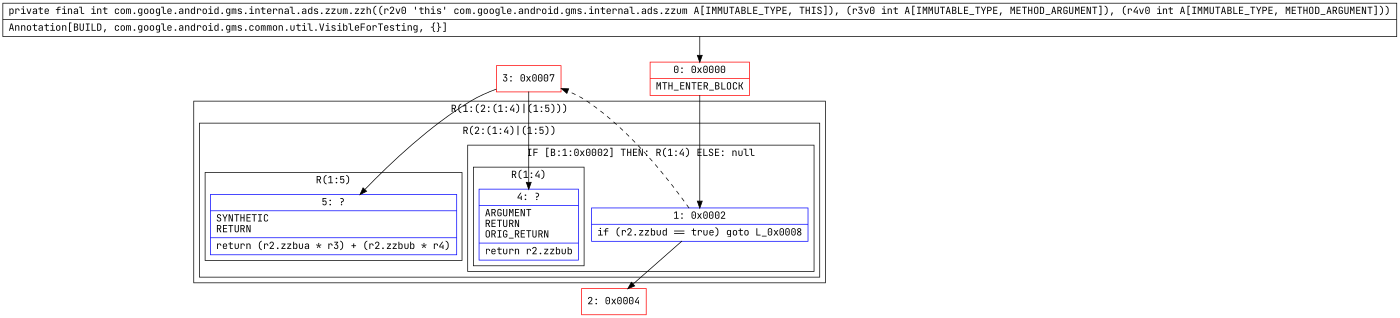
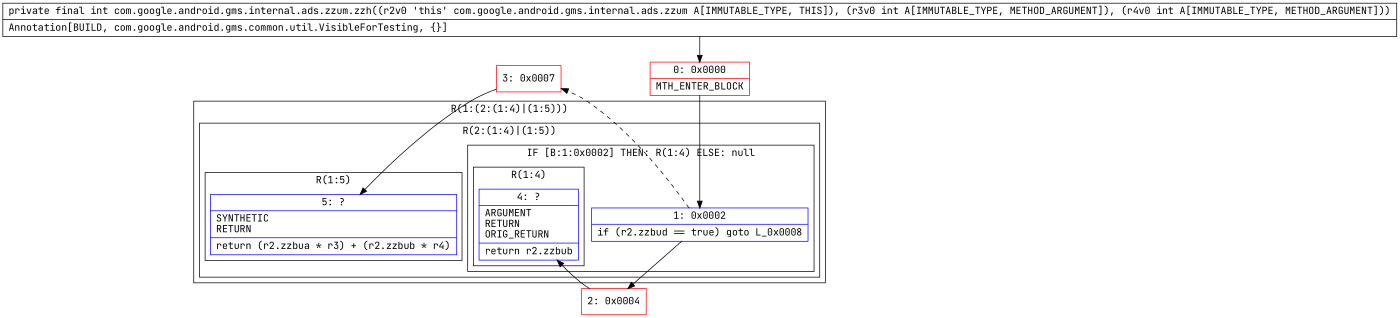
edge "3: 0x0007" -> "4: ?": now "2: 0x0004" -> "4: ?"
